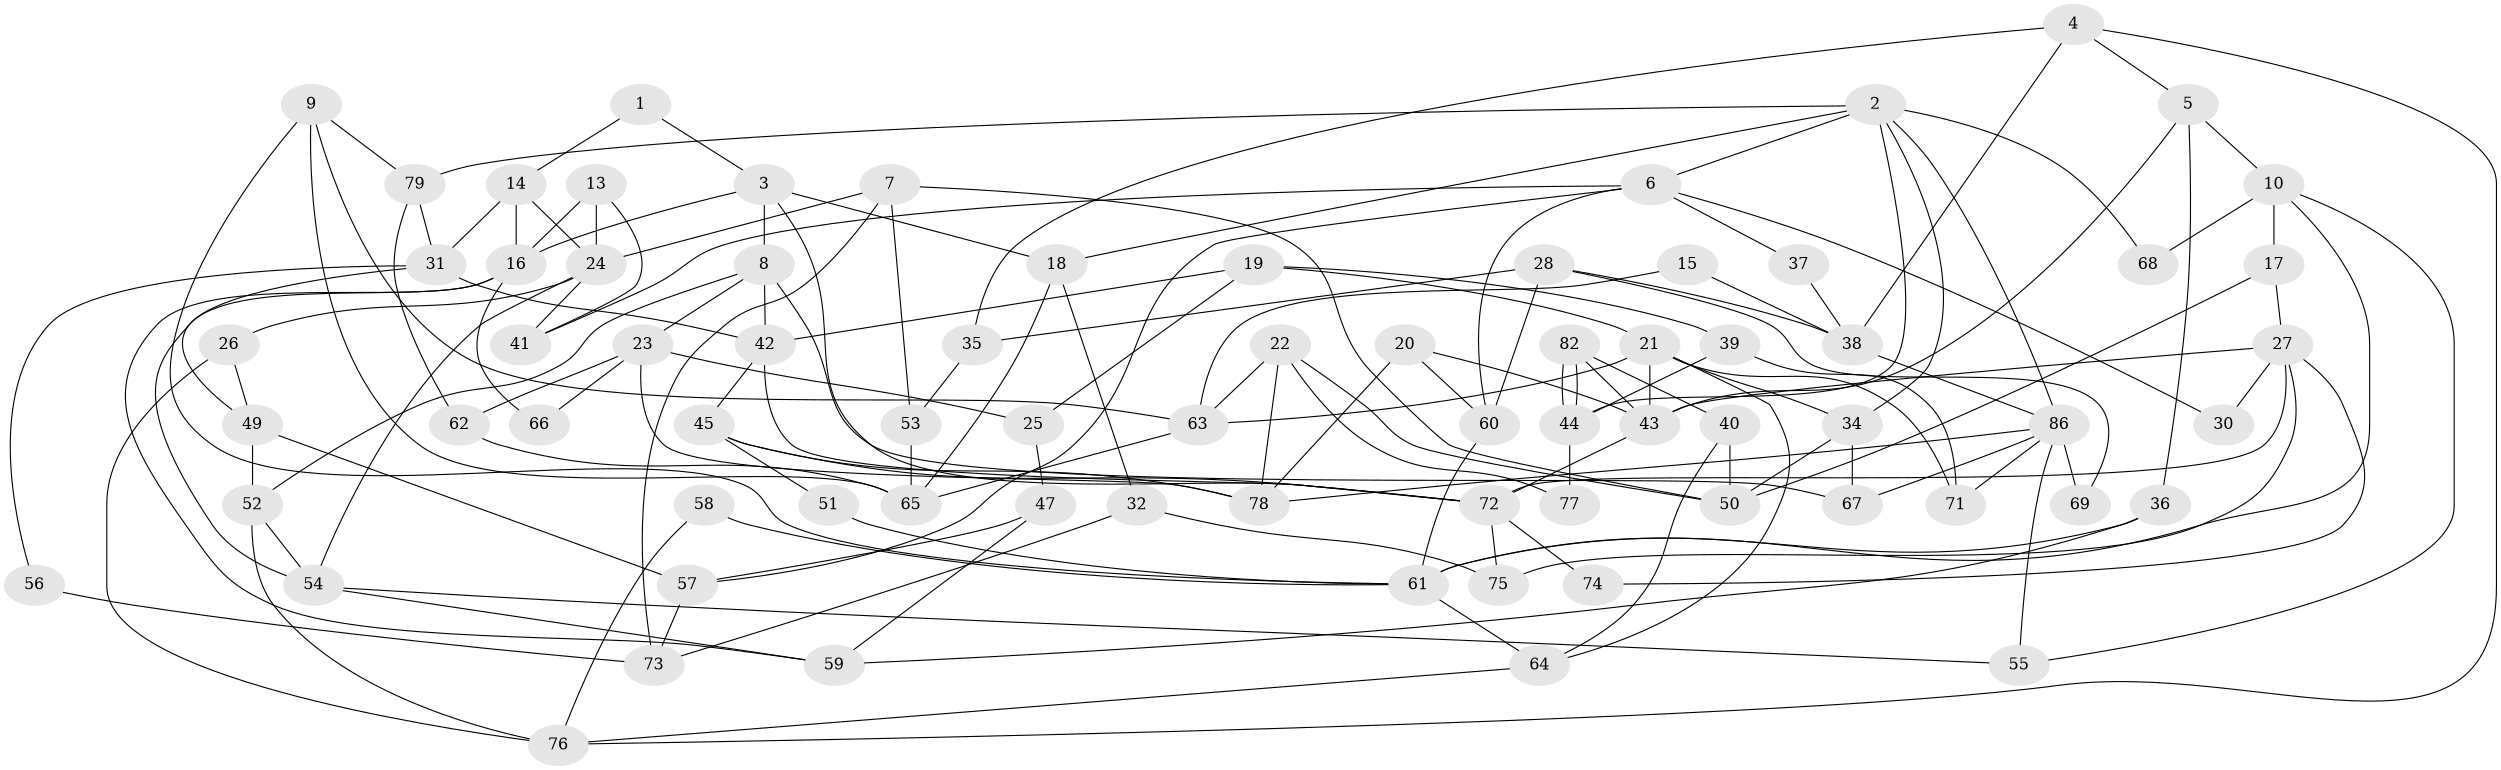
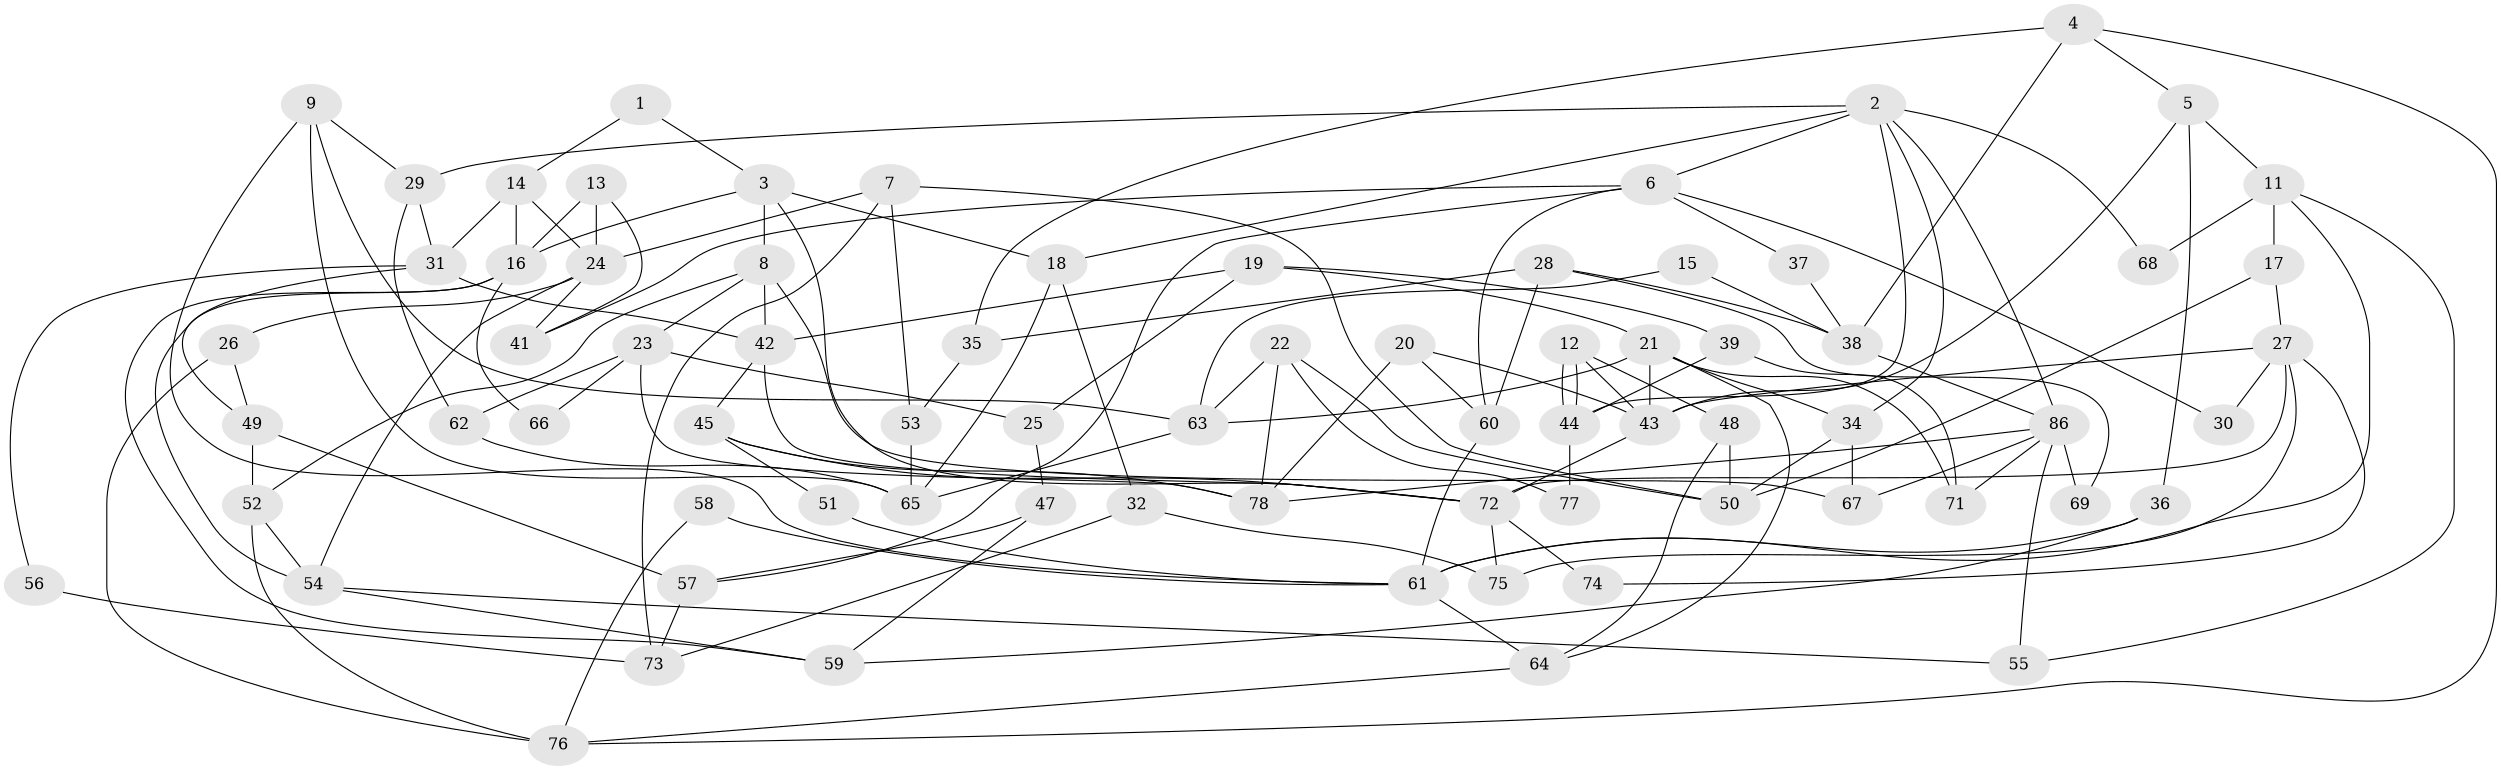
node "79": label "79" -> "29"
node "10": label "10" -> "11"
node "82": label "82" -> "12"
node "40": label "40" -> "48"
